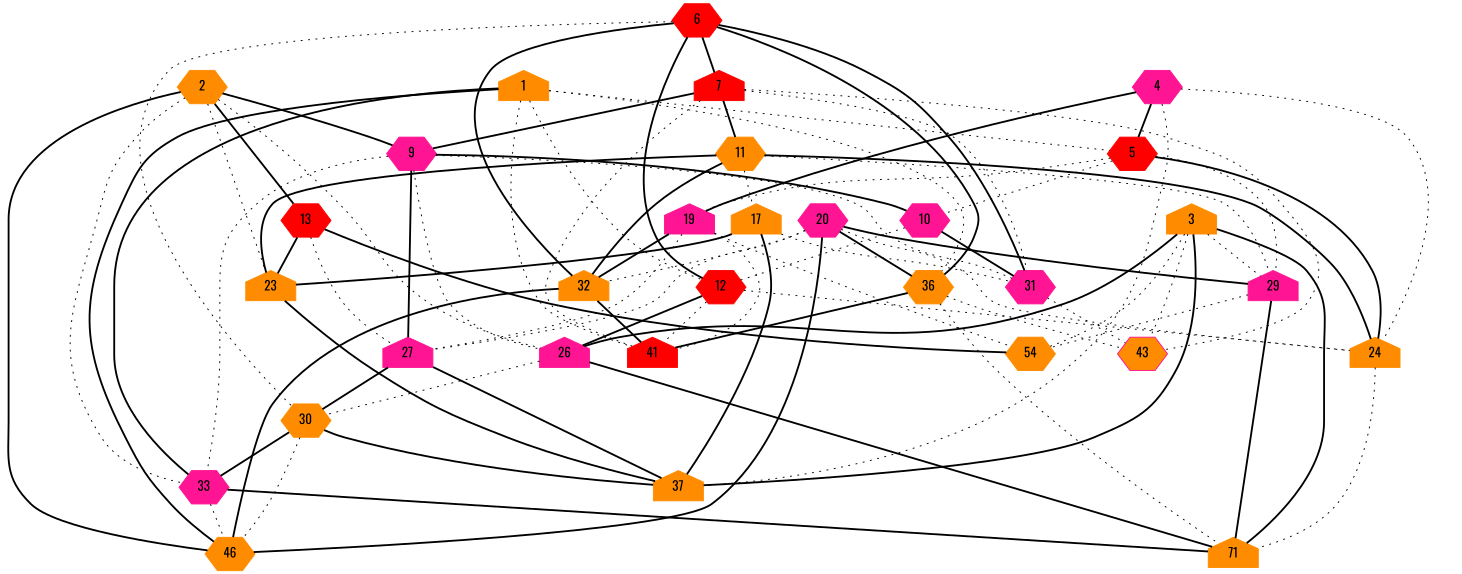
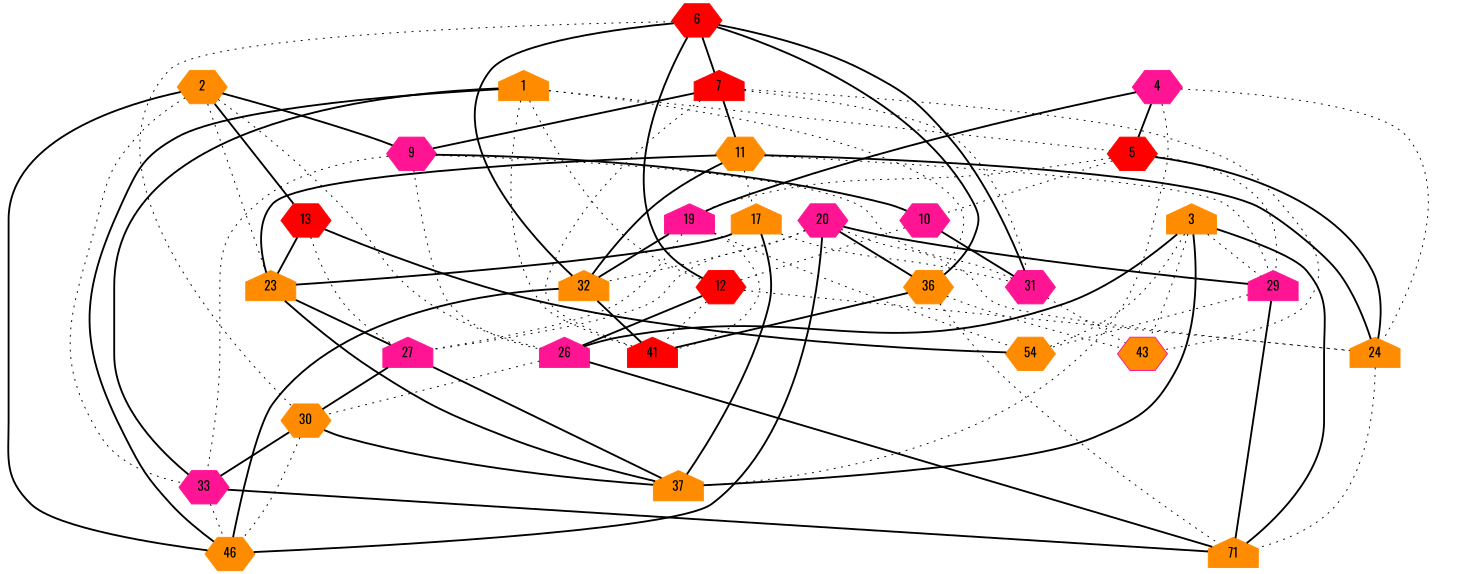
edge "9" -- "27": now "23" -- "27"
